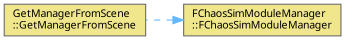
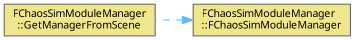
node "GetManagerFromScene ::GetManagerFromScene": label "GetManagerFromScene ::GetManagerFromScene" -> "FChaosSimModuleManager ::GetManagerFromScene"
